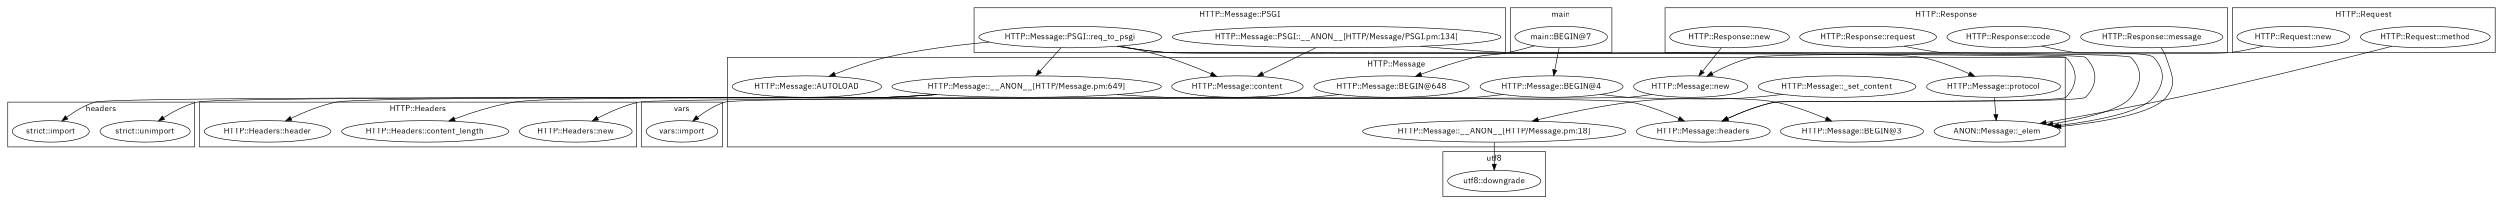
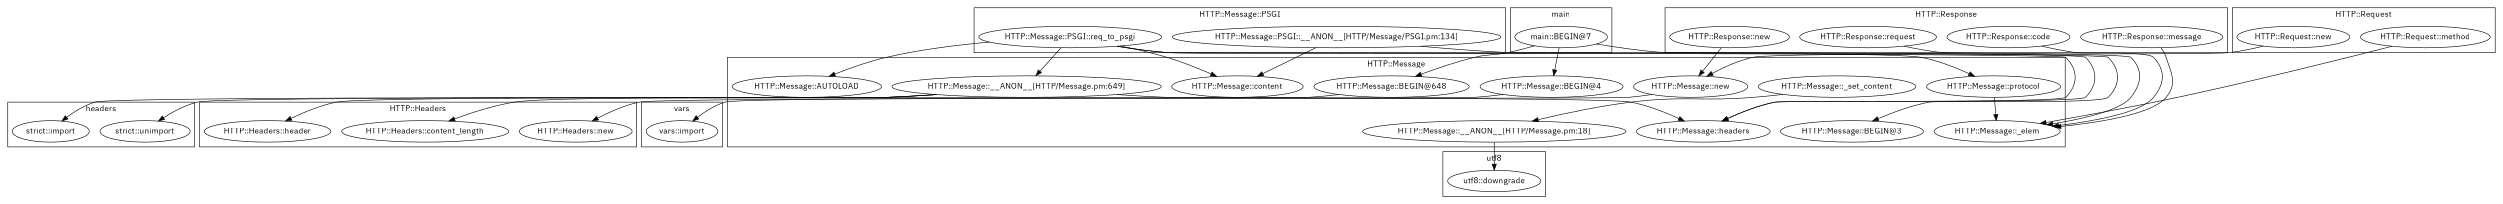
edge "HTTP::Message::BEGIN@4" -> "HTTP::Message::BEGIN@3": now "main::BEGIN@7" -> "HTTP::Message::BEGIN@3"
node "ANON::Message::_elem": label "ANON::Message::_elem" -> "HTTP::Message::_elem"
